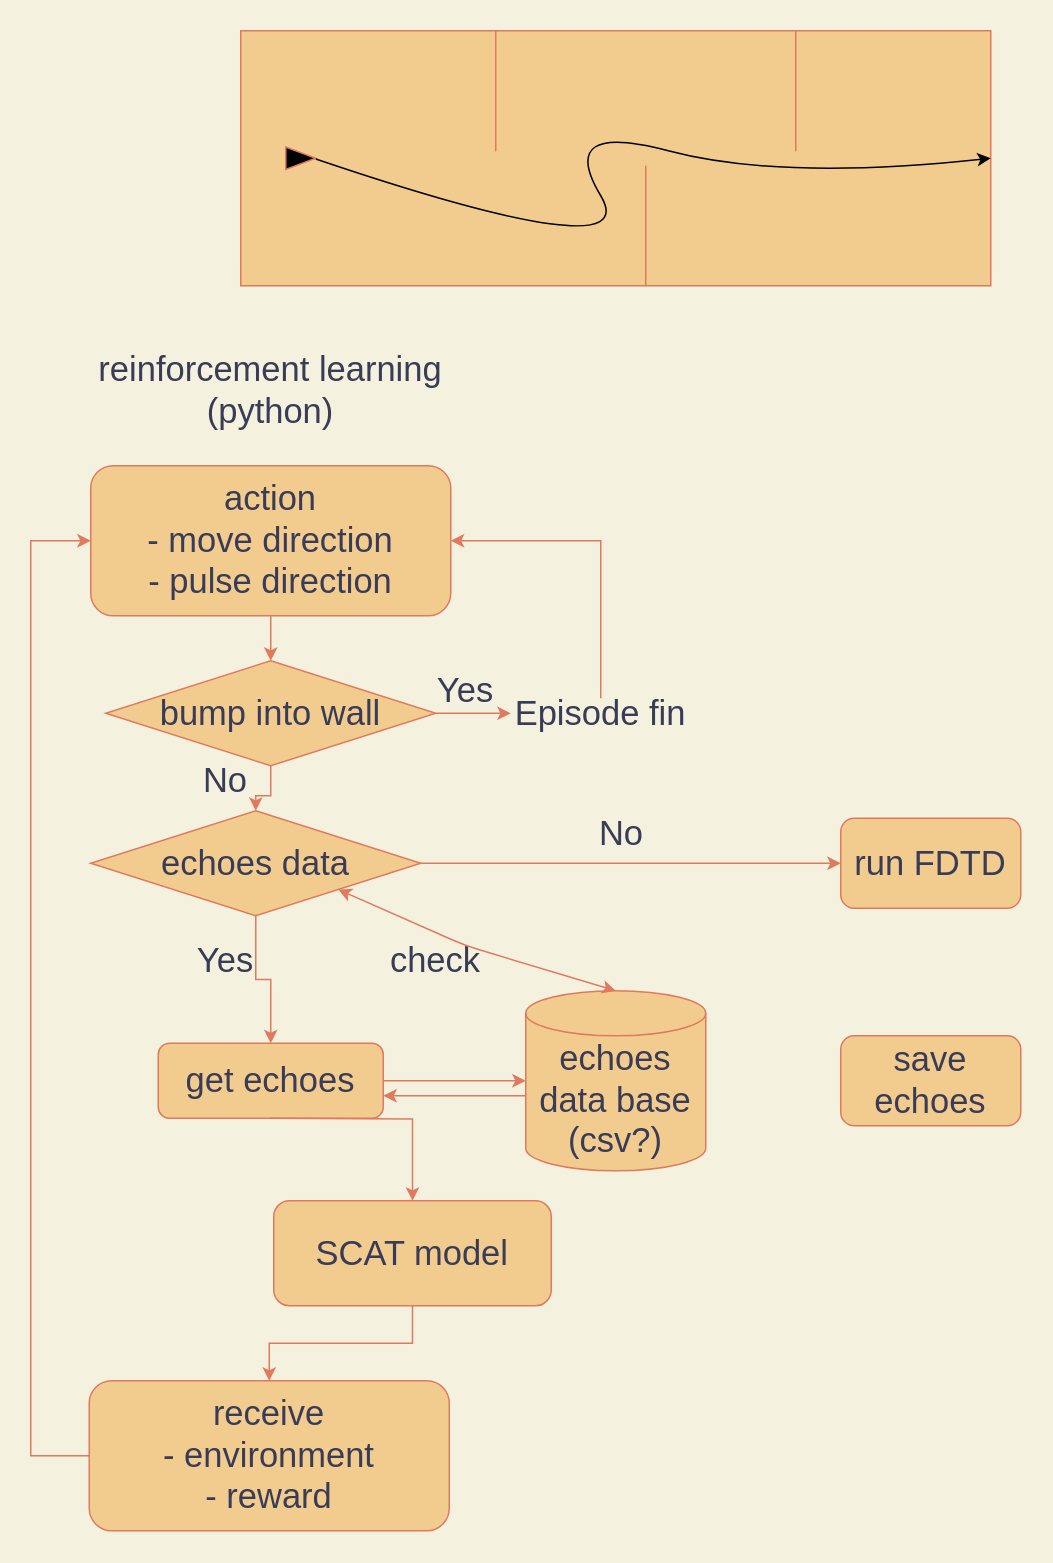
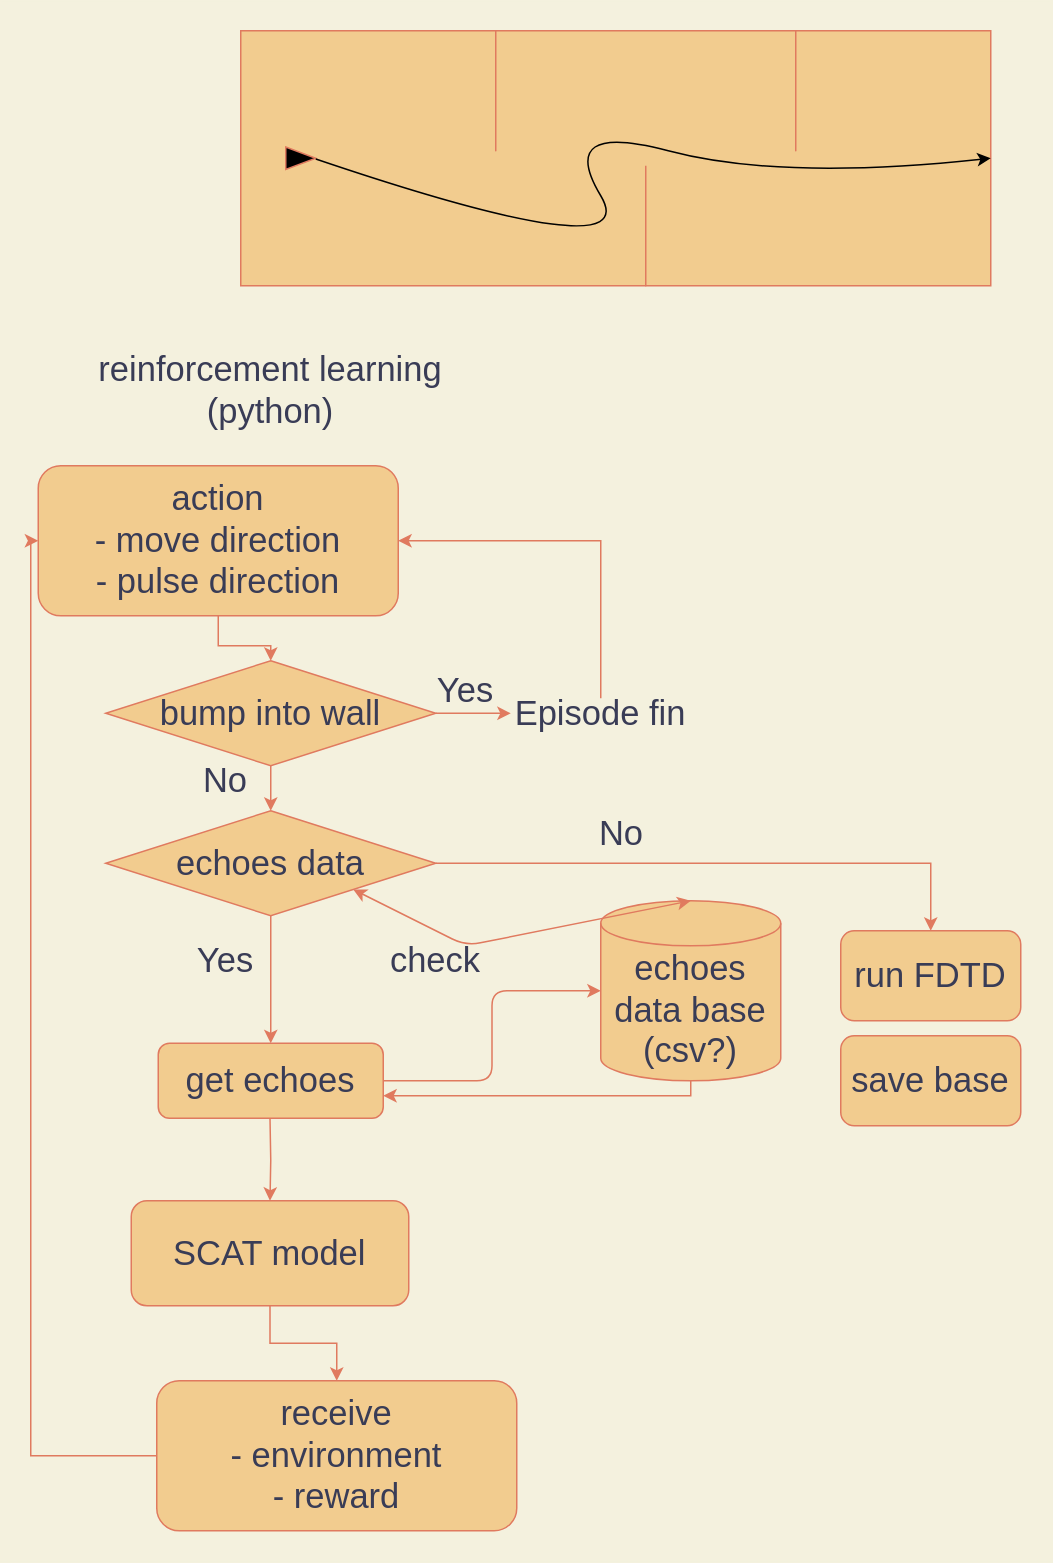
node "action - move direction - pulse direction": moved (271, 541) -> (218, 541)
node "echoes data": moved (256, 863) -> (271, 863)
node "run FDTD": moved (931, 863) -> (931, 976)
node "echoes data base (csv?)": moved (616, 1081) -> (691, 991)
node "save echoes": label "save echoes" -> "save base"
node "SCAT model": moved (413, 1253) -> (270, 1253)
node "receive - environment - reward": moved (269, 1456) -> (337, 1456)
